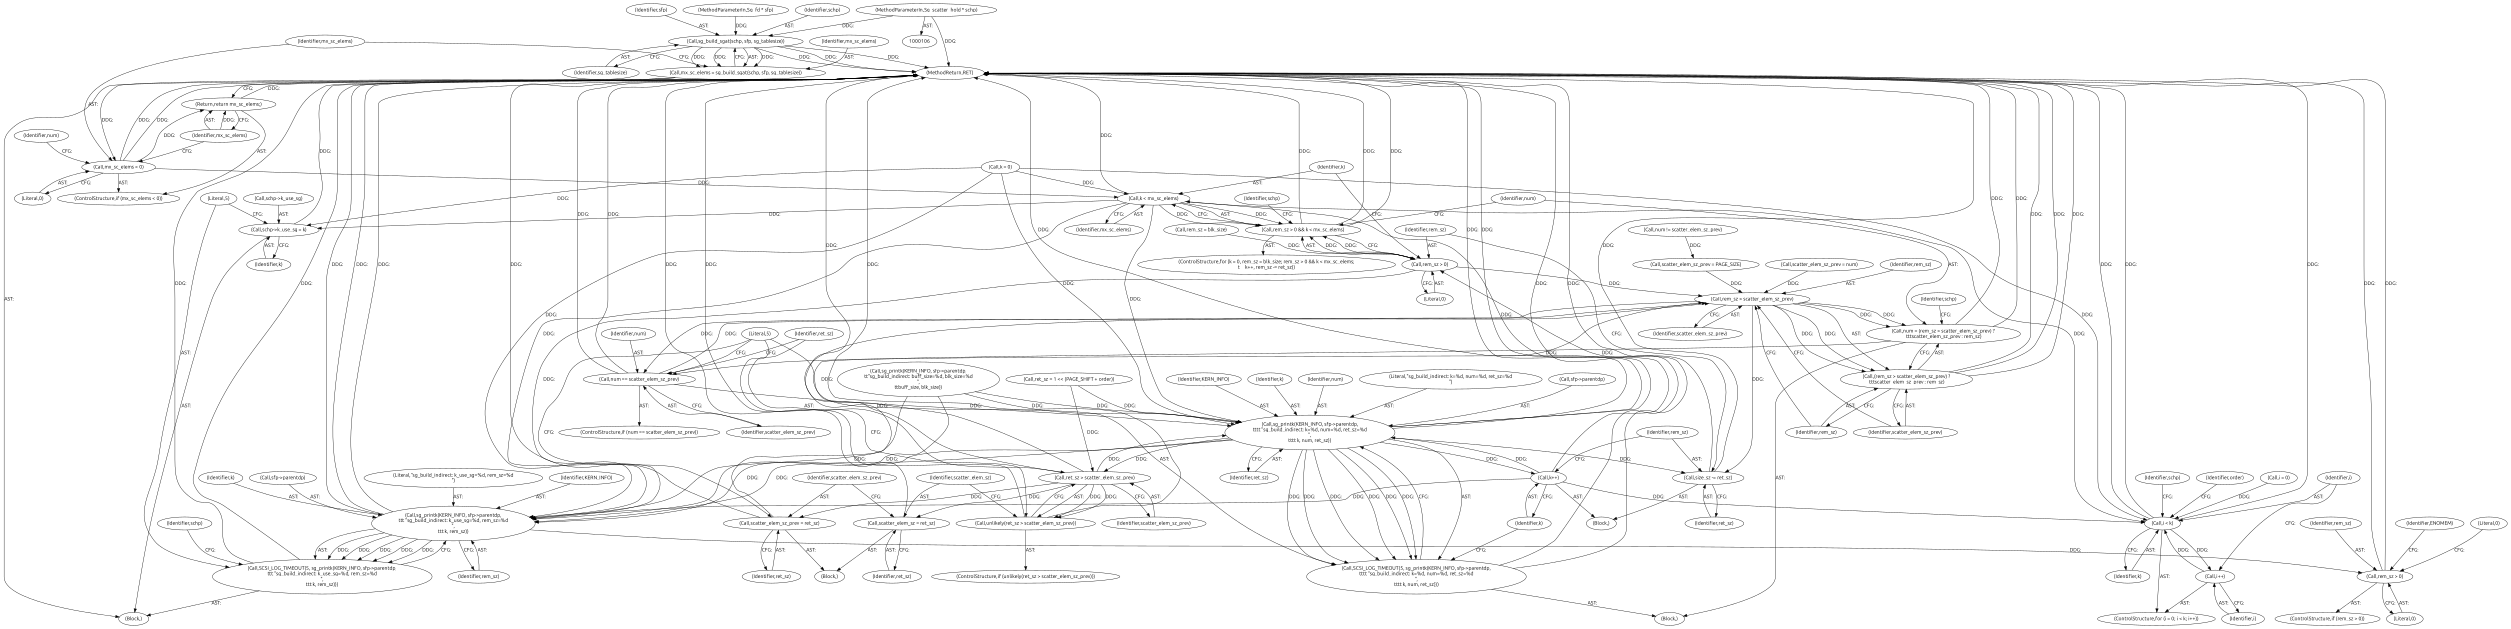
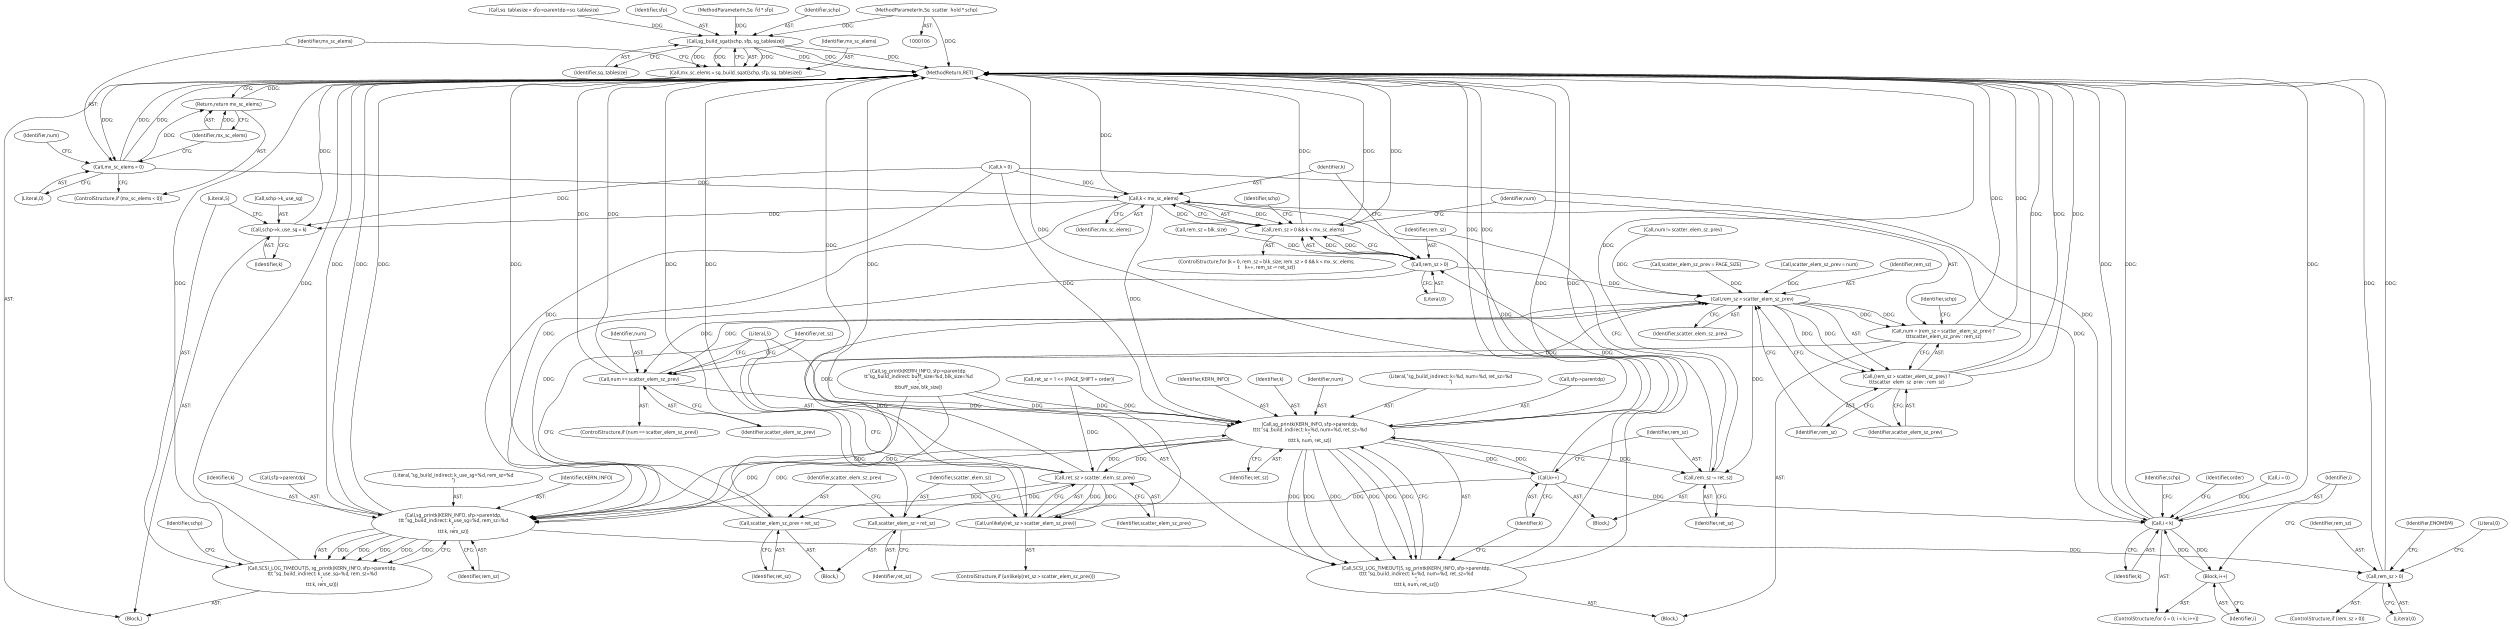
node "(Call,sg_tablesize = sfp->parentdp->sg_tablesize)": added
edge "(Call,mx_sc_elems < 0)" -> "(ControlStructure,if (mx_sc_elems < 0))": label "AST: " -> "CFG: "
edge "(Call,num != scatter_elem_sz_prev)" -> "(Call,scatter_elem_sz_prev = PAGE_SIZE)": now "(Call,num != scatter_elem_sz_prev)" -> "(Call,rem_sz > scatter_elem_sz_prev)"
node "(Call,size_sz -= ret_sz)": label "(Call,size_sz -= ret_sz)" -> "(Call,rem_sz -= ret_sz)"
node "(Call,i++)": label "(Call,i++)" -> "(Block,i++)"
